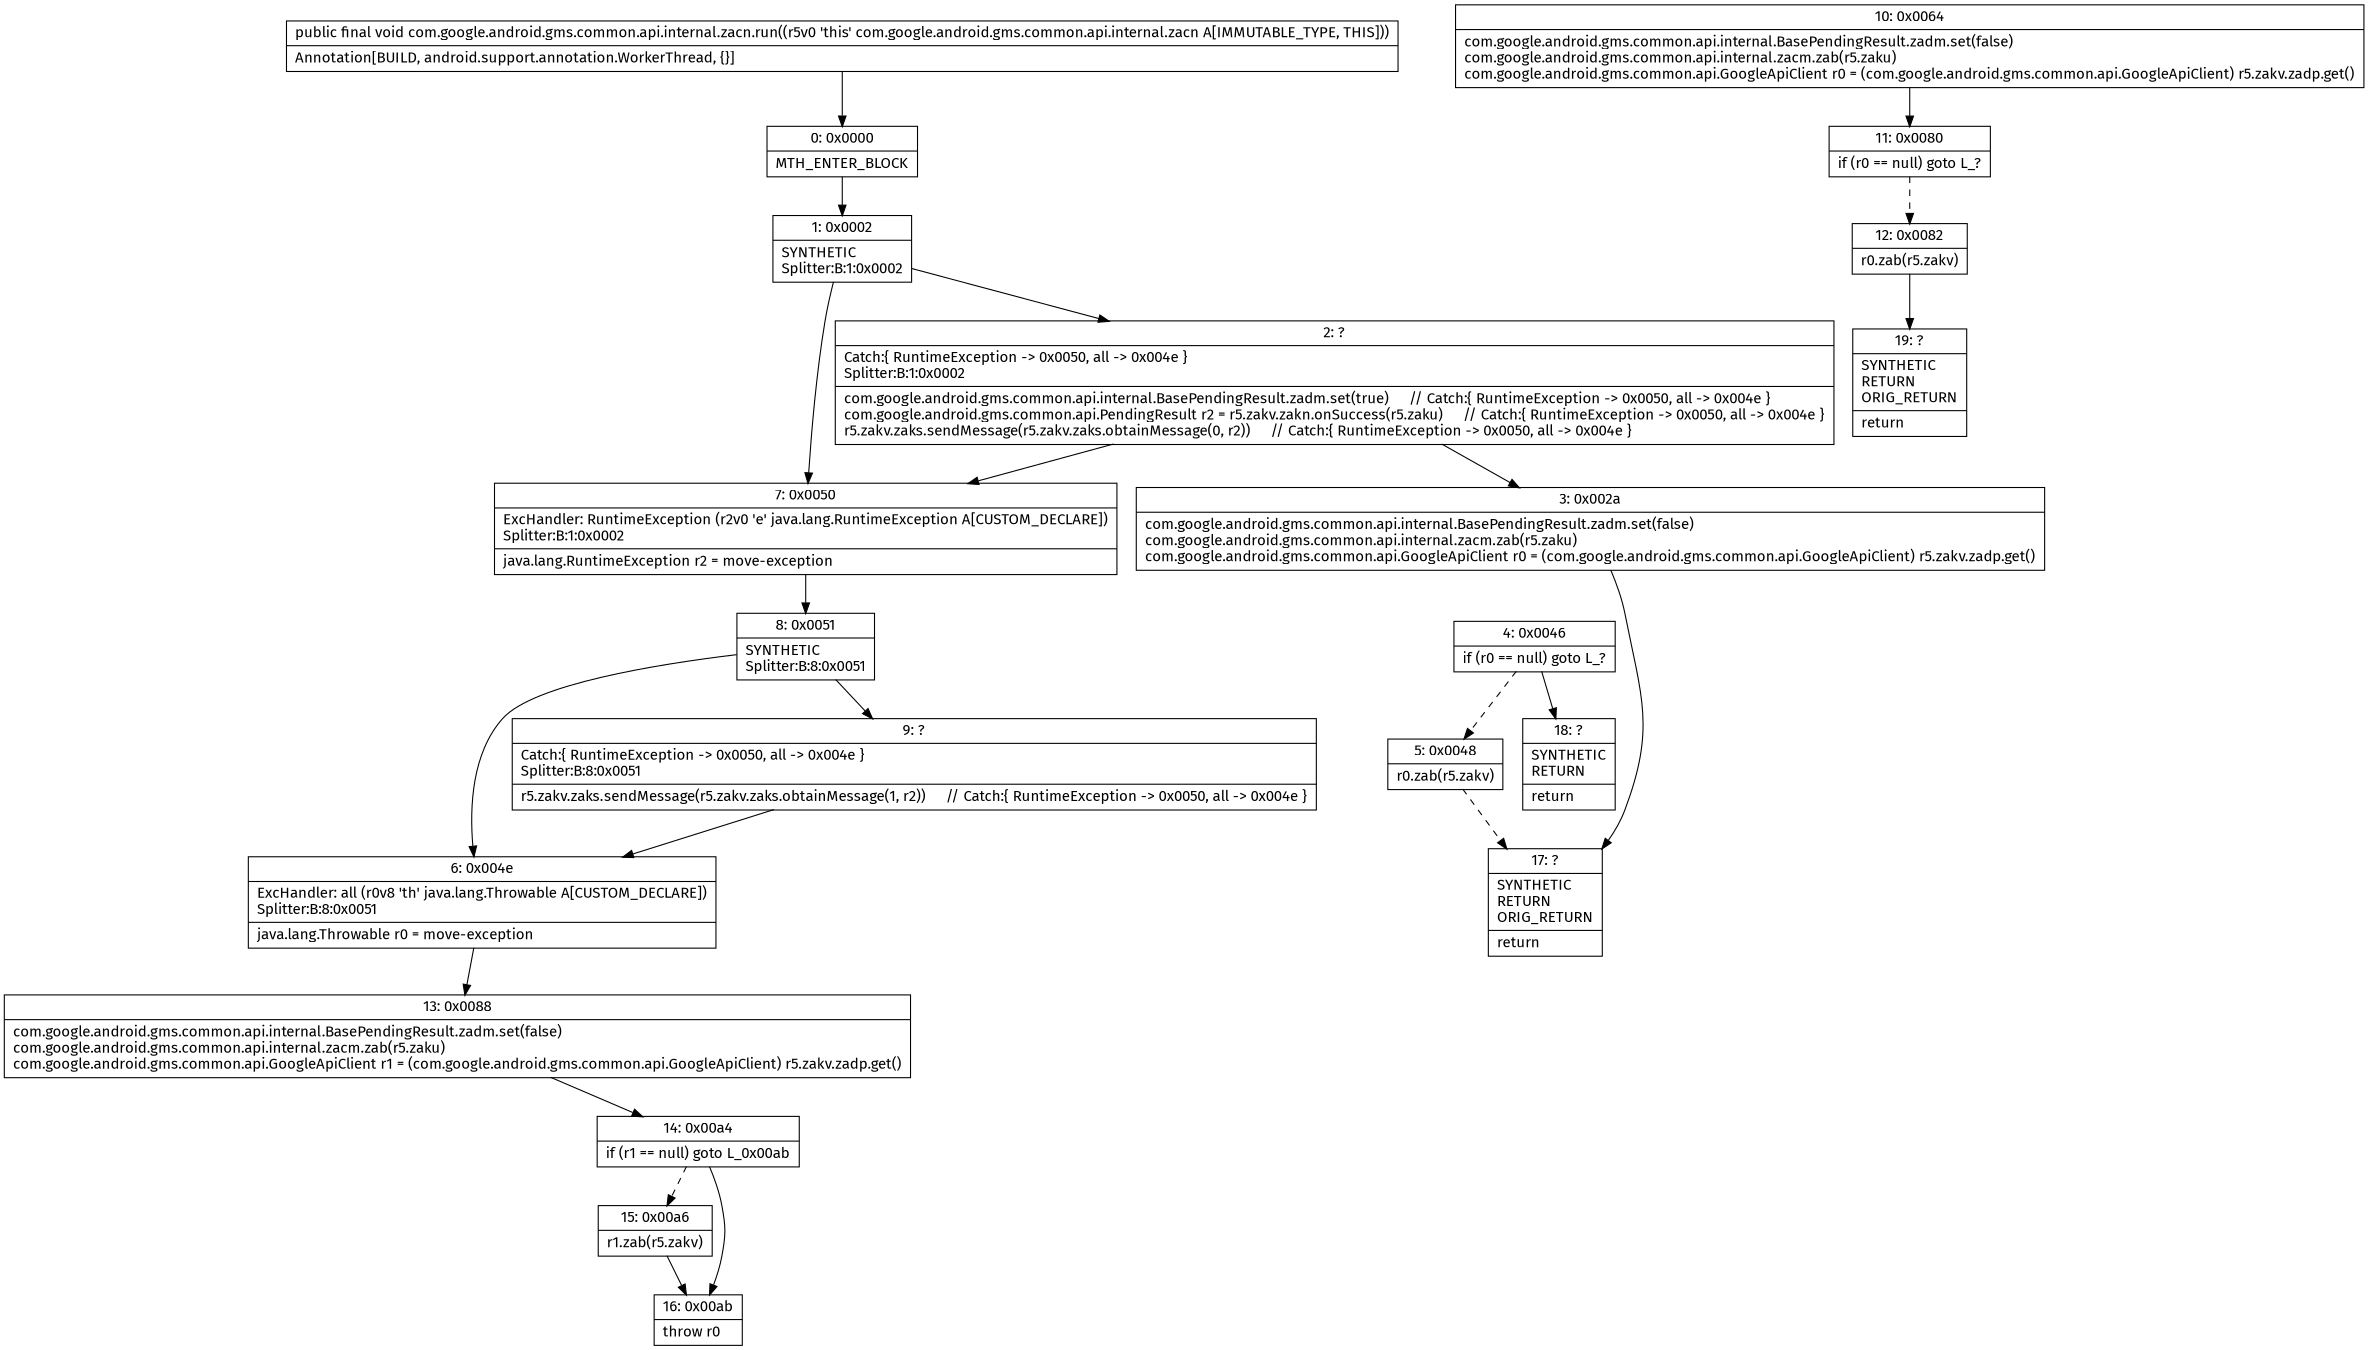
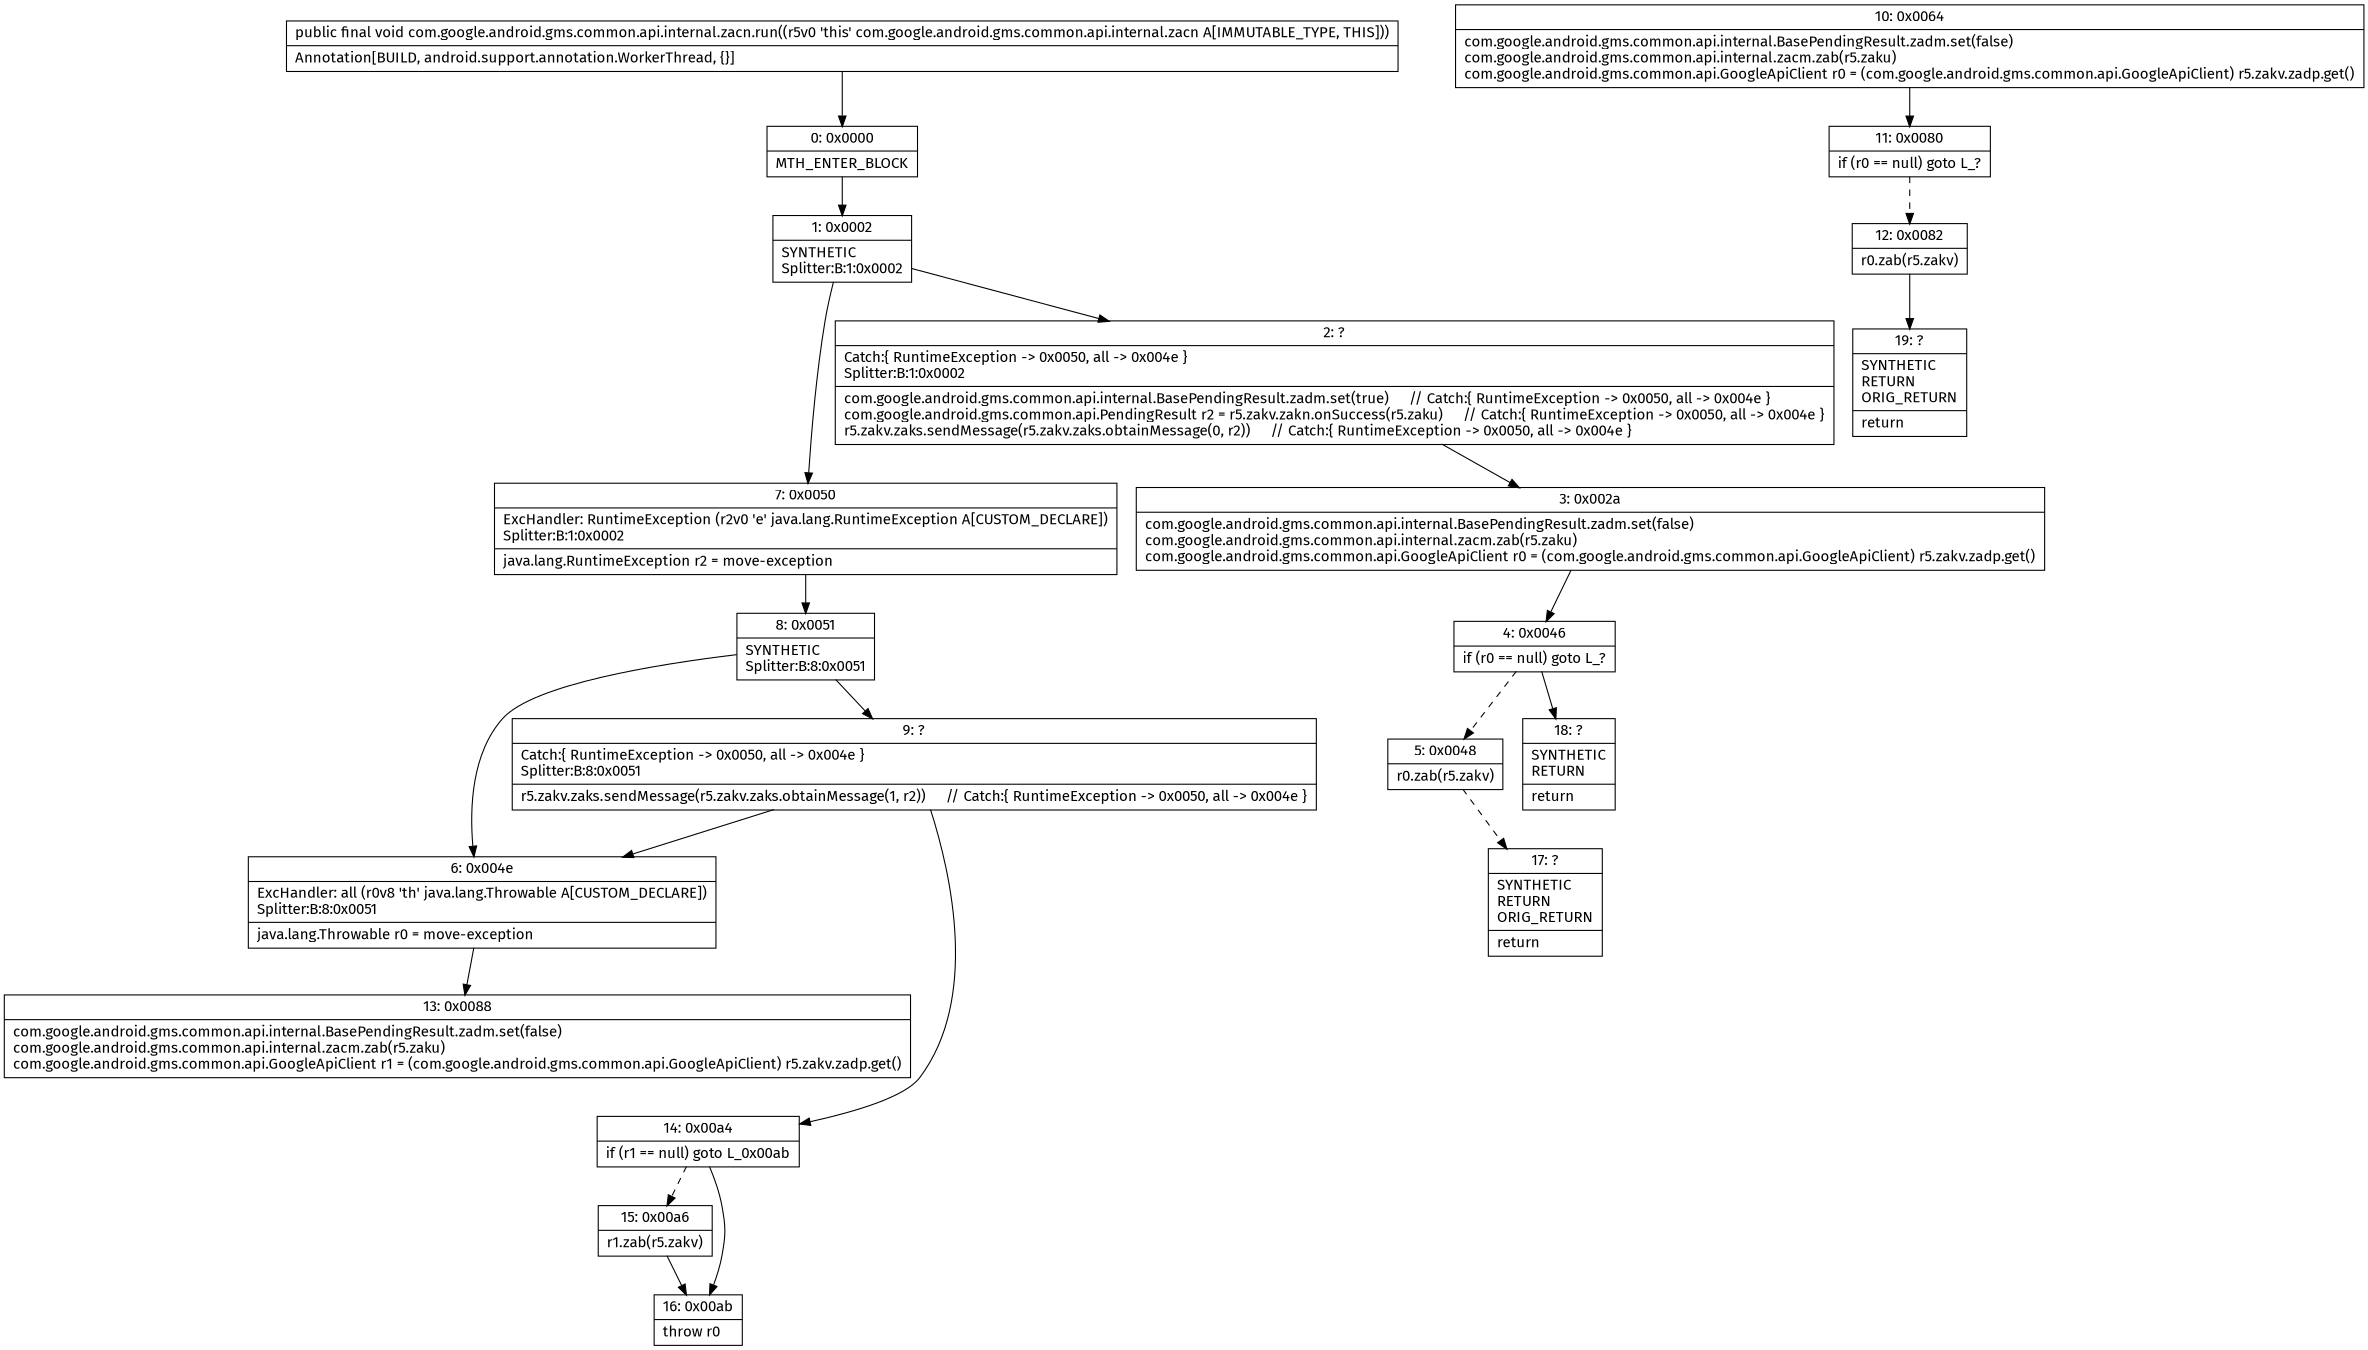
edge "2: ?" -> "7: 0x0050": removed
edge "3: 0x002a" -> "17: ?": now "3: 0x002a" -> "4: 0x0046"
edge "13: 0x0088" -> "14: 0x00a4": now "9: ?" -> "14: 0x00a4"
